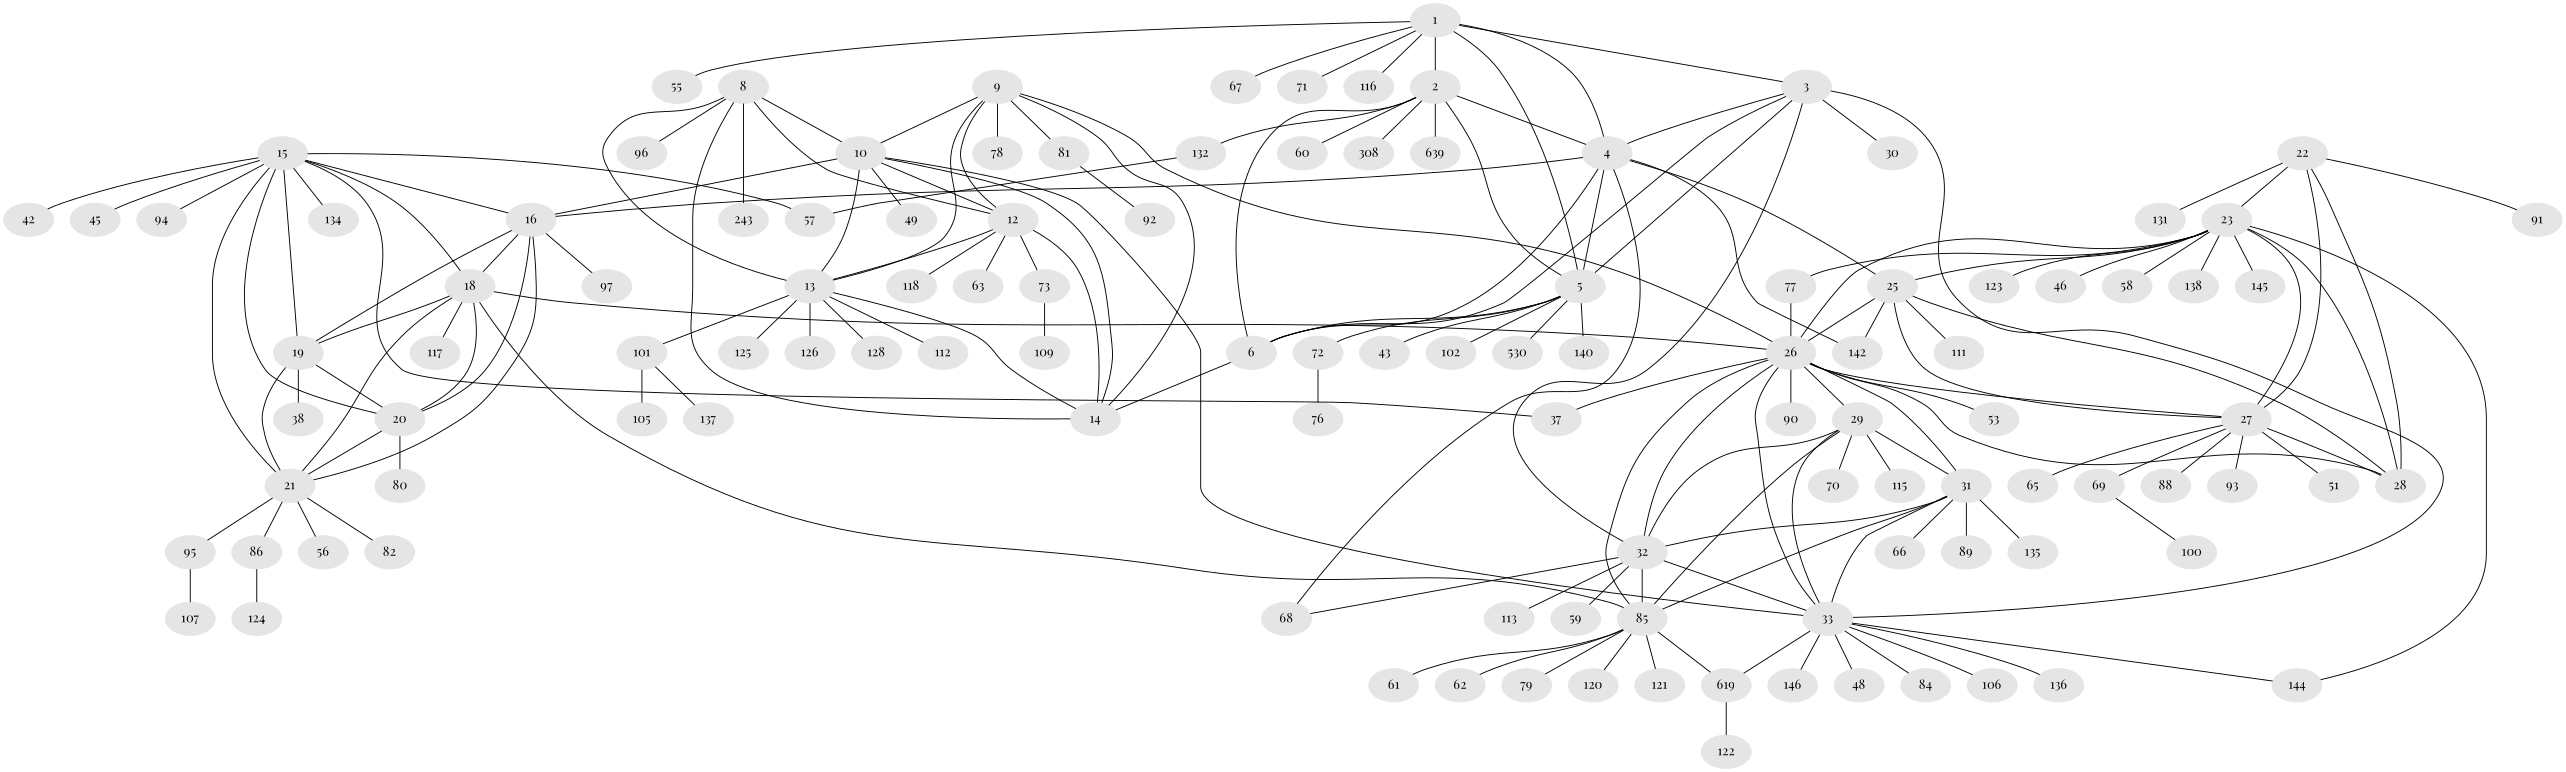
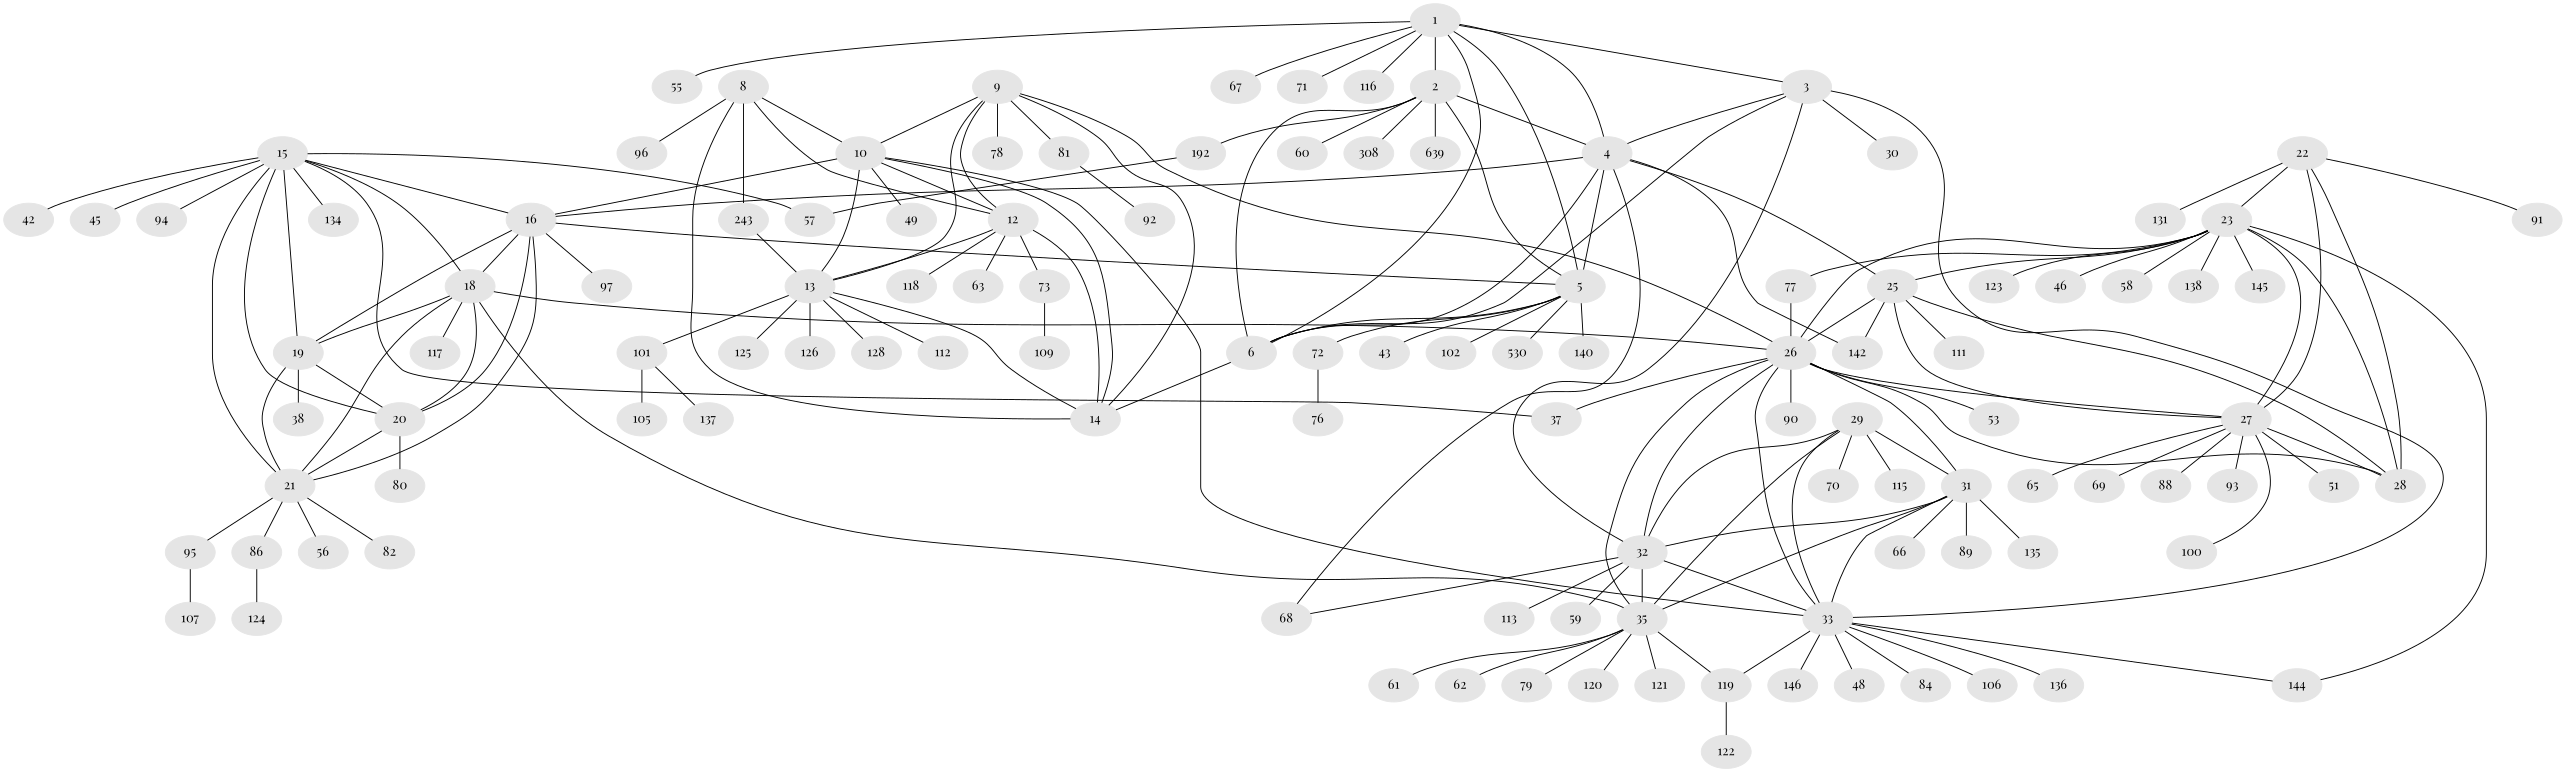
node "132": label "132" -> "192"
edge "3" -- "5": now "16" -- "5"
edge "8" -- "13": now "243" -- "13"
edge "1" -- "6": added
edge "26" -- "29": removed
edge "69" -- "100": now "27" -- "100"
node "85": label "85" -> "35"
node "619": label "619" -> "119"
